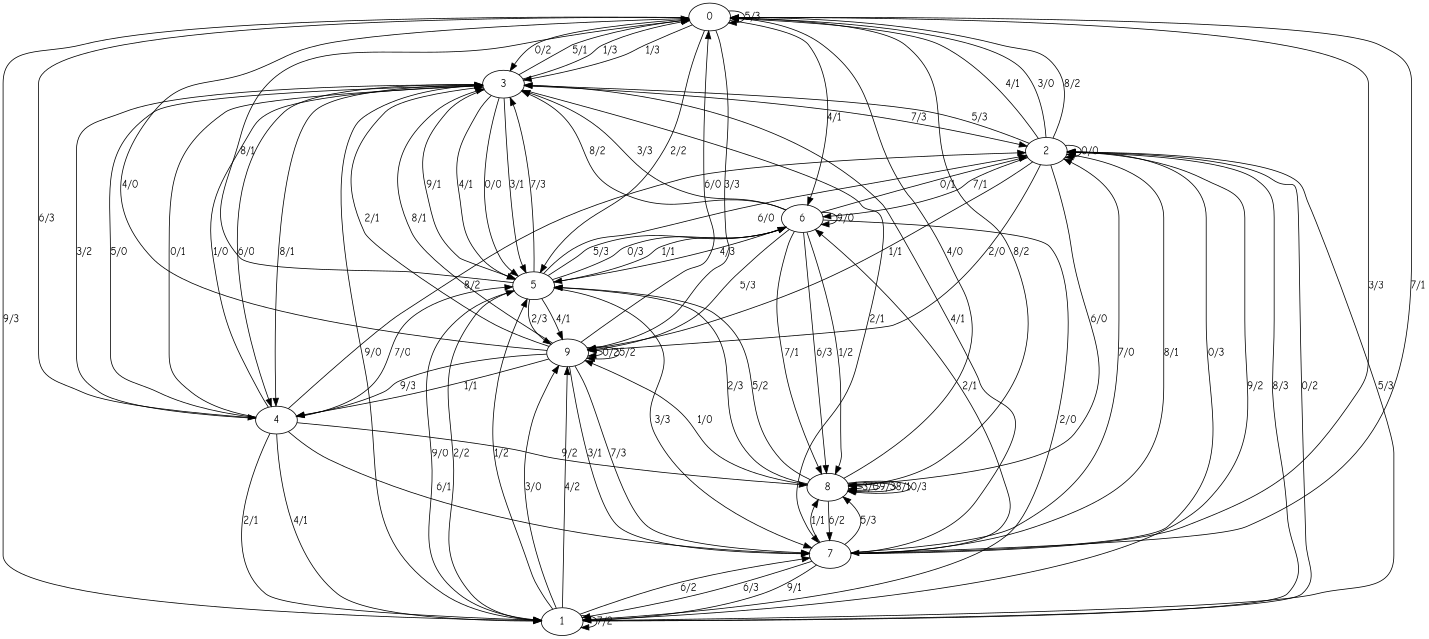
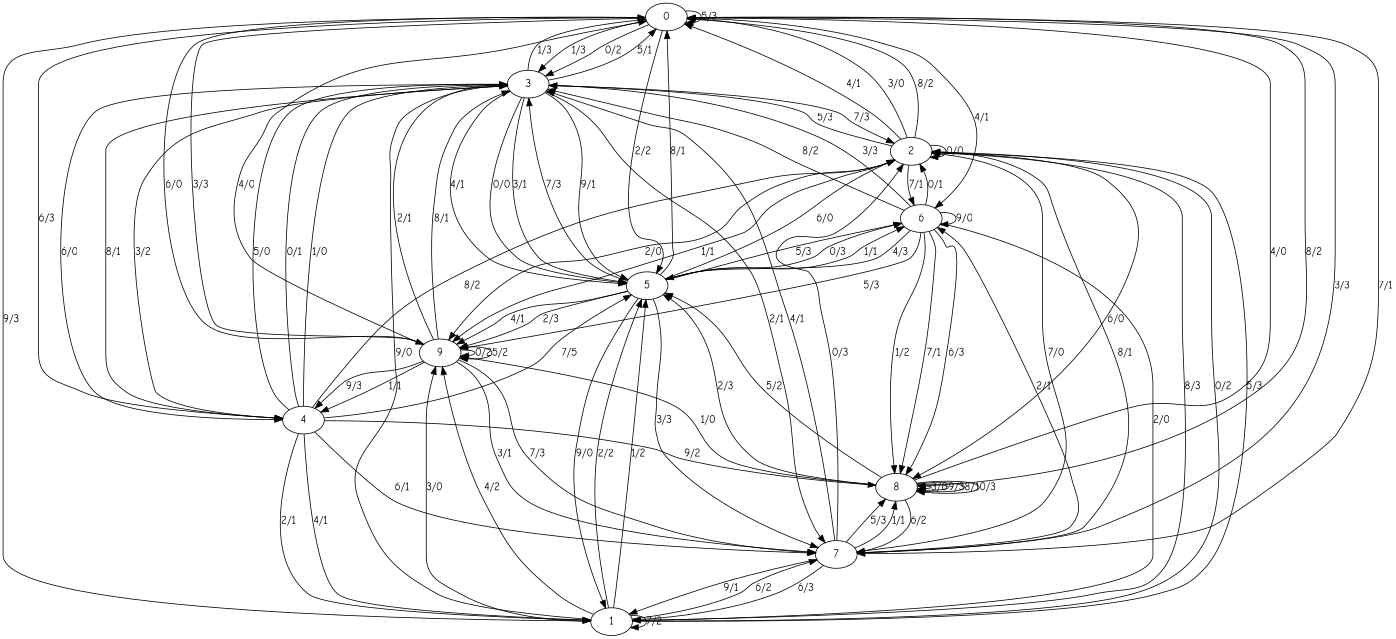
edge "4" -> "5": label "7/0" -> "7/5"
edge "2" -> "1": removed, label "9/2"
